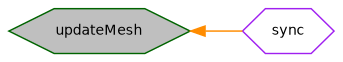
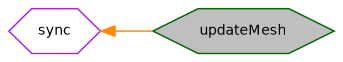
edge "sync" -> "updateMesh": reversed
